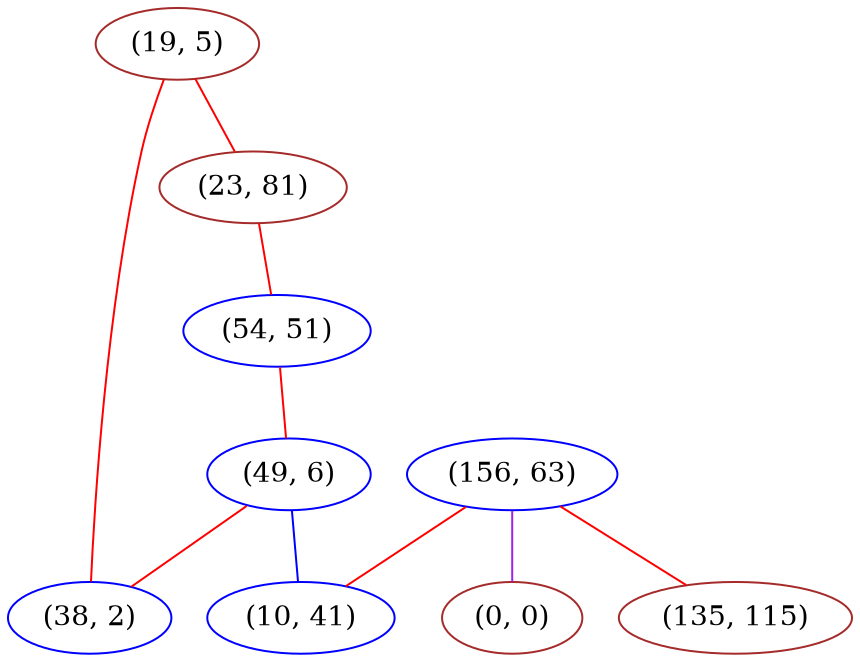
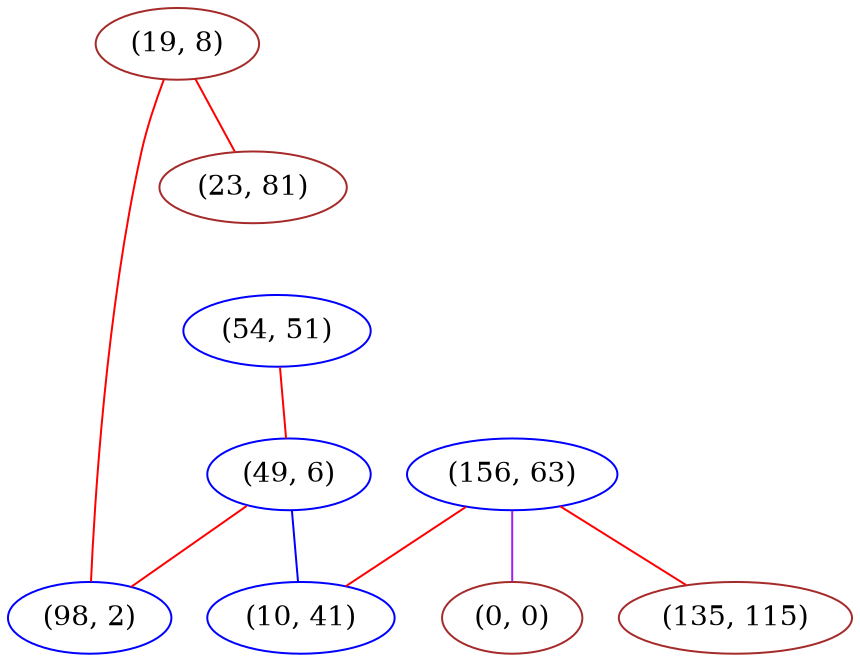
node "(19, 5)": label "(19, 5)" -> "(19, 8)"
edge "(23, 81)" -- "(54, 51)": removed
node "(38, 2)": label "(38, 2)" -> "(98, 2)"
